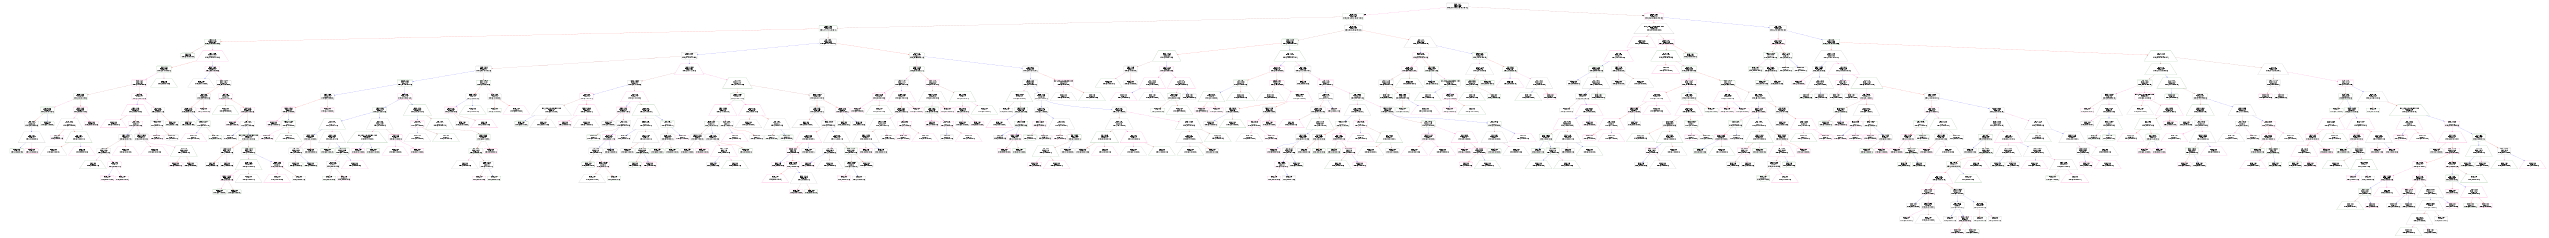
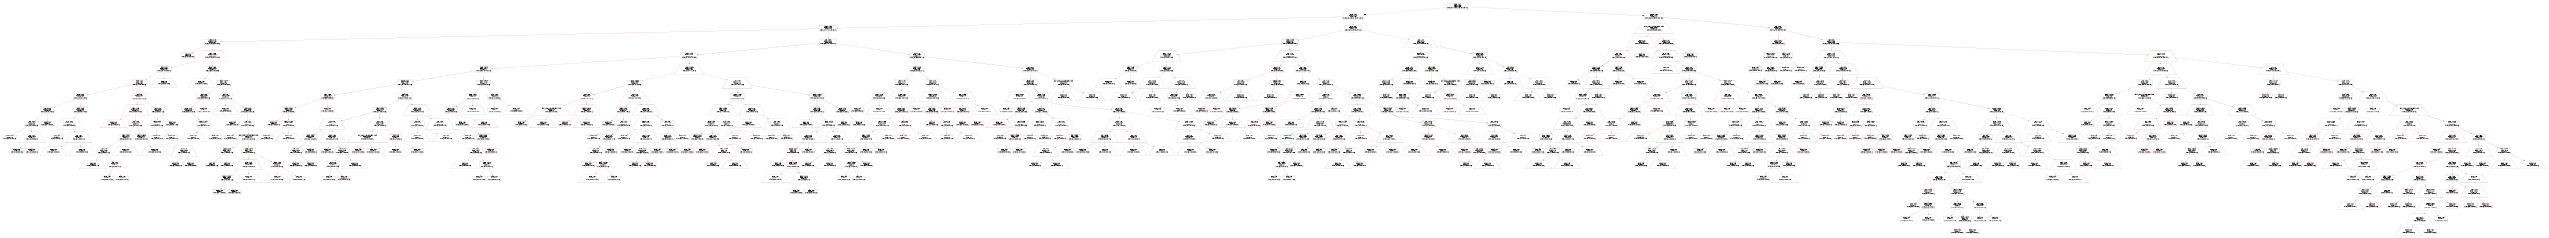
node "entropy = 0.0 samples = 21 value = [0, 0, 0, 0, 21, 0, 0]": added
node "entropy = 0.0 samples = 13 value = [0, 0, 0, 0, 0, 13, 0]": removed
node "entropy = 0.0 samples = 25 value = [0, 0, 0, 0, 0, 25, 0]": removed
node "entropy = 0.0 samples = 29 value = [0, 0, 0, 0, 0, 29, 0]": added
node "entropy = 0.0 samples = 12 value = [0, 0, 0, 0, 0, 12, 0]": added
node "entropy = 0.0 samples = 6 value = [0, 0, 6, 0, 0, 0, 0]": added
node "entropy = 0.0 samples = 15 value = [0, 15, 0, 0, 0, 0, 0]": label "entropy = 0.0 samples = 15 value = [0, 15, 0, 0, 0, 0, 0]" -> "with = 0.0 samples = 15 value = [0, 15, 0, 0, 0, 0, 0]"
